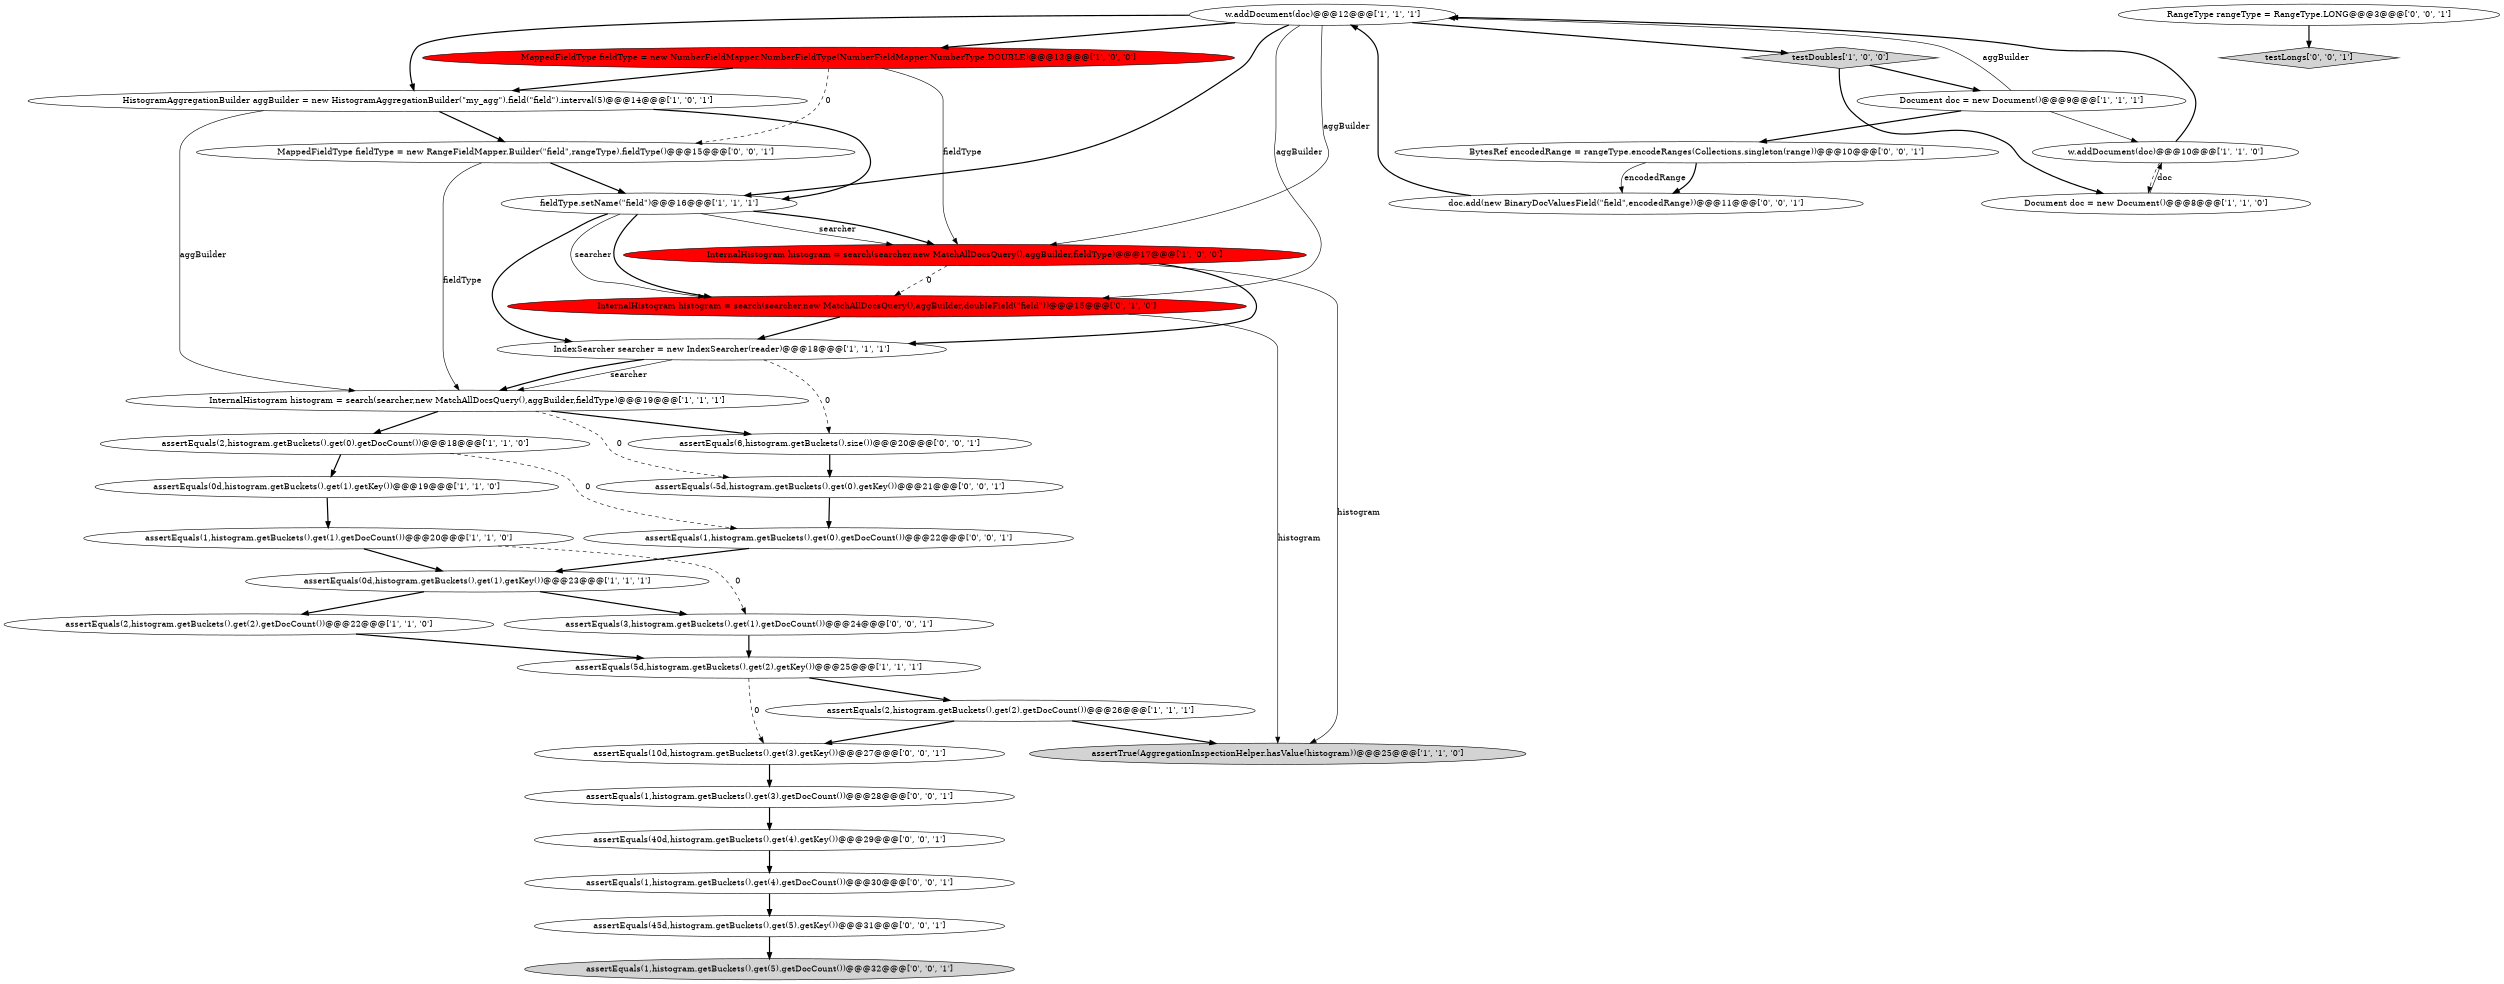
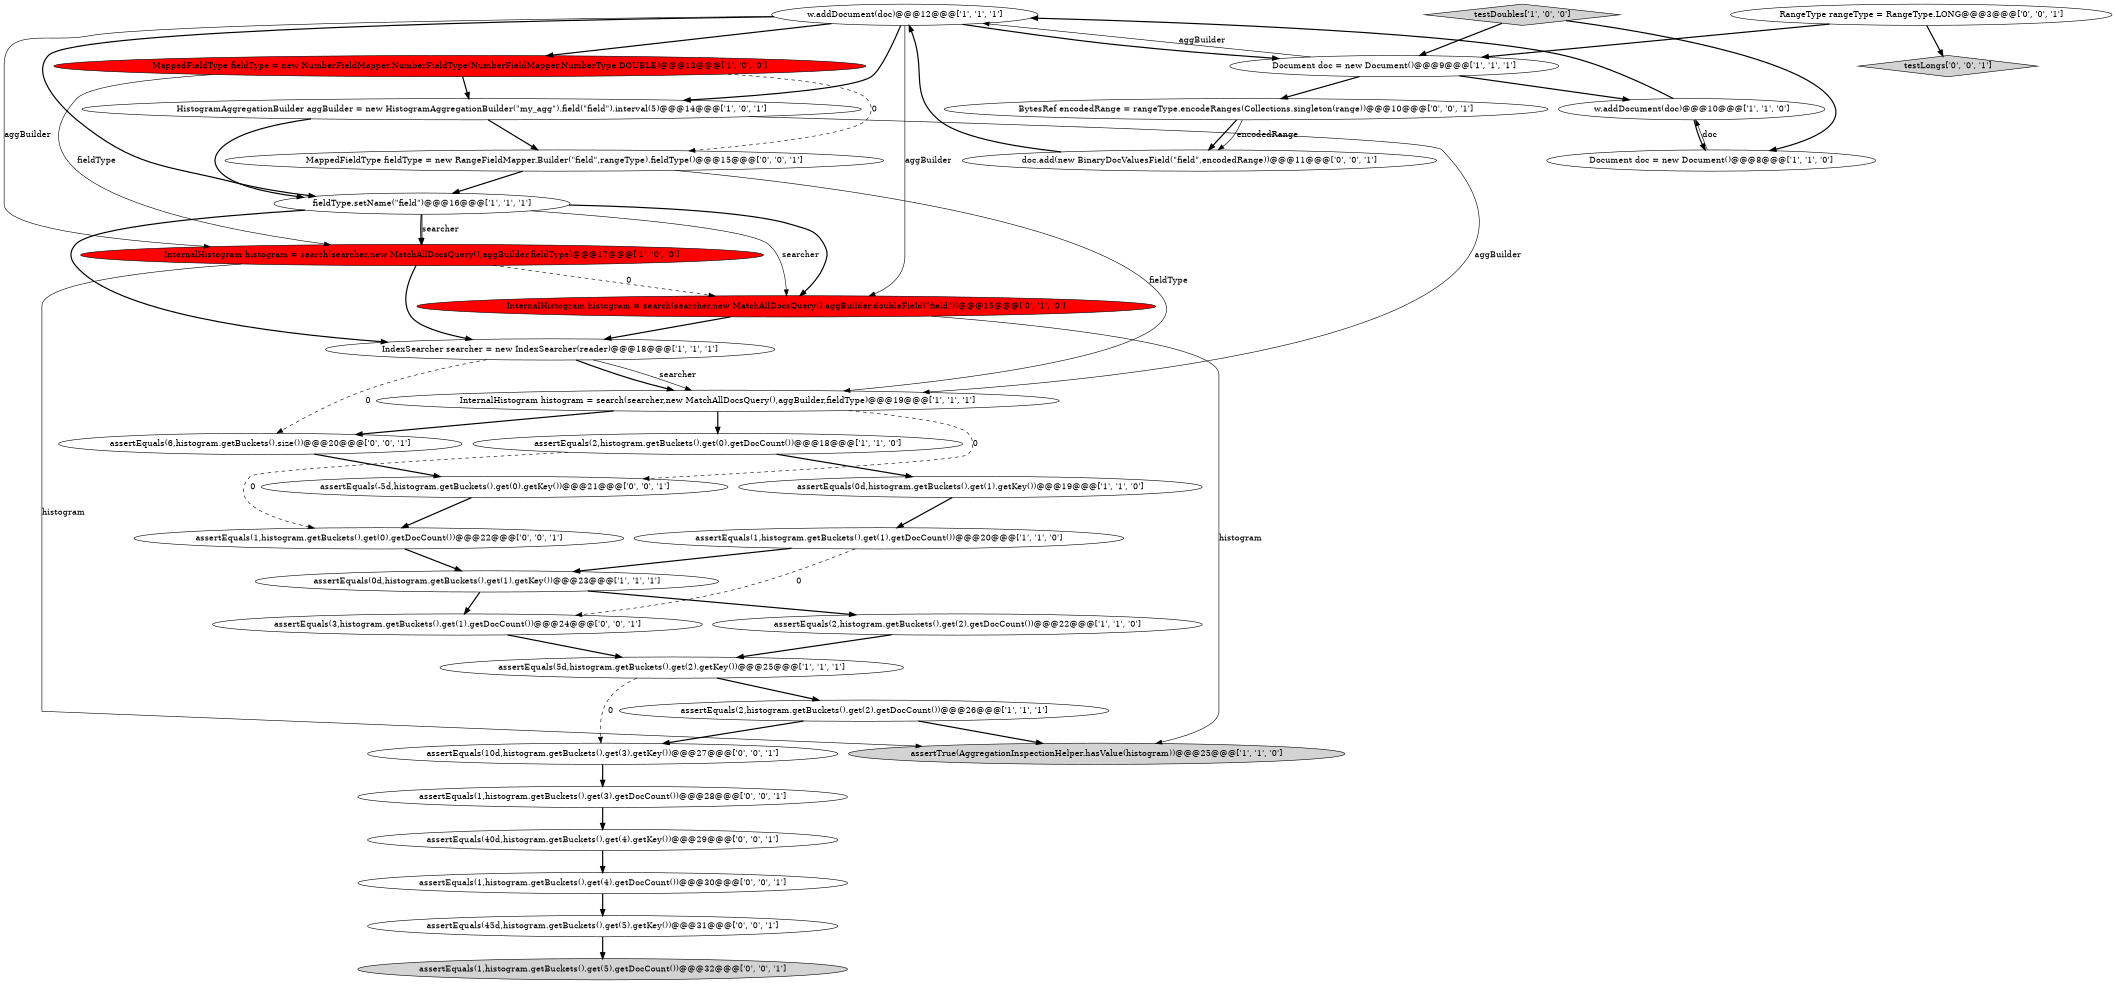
edge "w.addDocument(doc)@@@12@@@['1', '1', '1']" -> "testDoubles['1', '0', '0']": now "w.addDocument(doc)@@@12@@@['1', '1', '1']" -> "Document doc = new Document()@@@9@@@['1', '1', '1']"
edge "RangeType rangeType = RangeType.LONG@@@3@@@['0', '0', '1']" -> "Document doc = new Document()@@@9@@@['1', '1', '1']": added
edge "Document doc = new Document()@@@9@@@['1', '1', '1']" -> "w.addDocument(doc)@@@10@@@['1', '1', '0']": style solid -> bold
edge "w.addDocument(doc)@@@10@@@['1', '1', '0']" -> "Document doc = new Document()@@@8@@@['1', '1', '0']": style dashed -> bold
